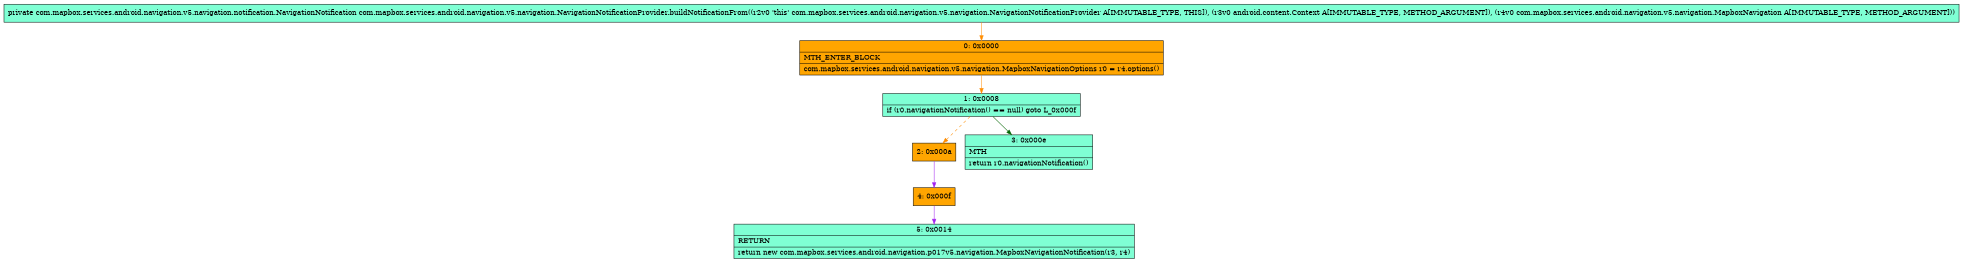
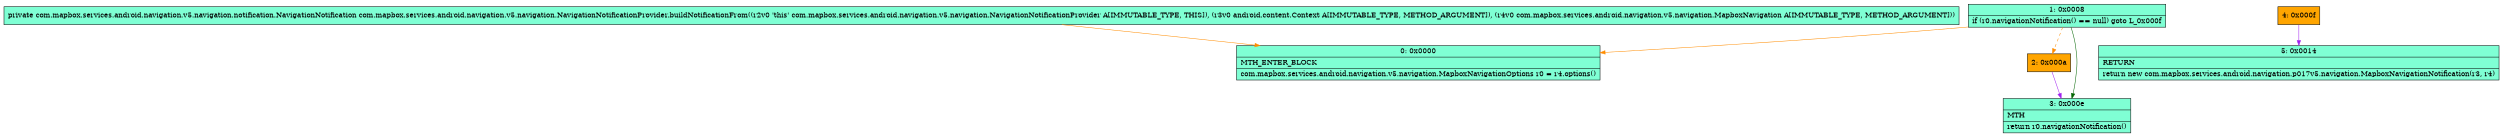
node "0: 0x0000": fillcolor orange -> aquamarine
edge "0: 0x0000" -> "1: 0x0008": reversed
edge "2: 0x000a" -> "4: 0x000f": now "2: 0x000a" -> "3: 0x000e"
